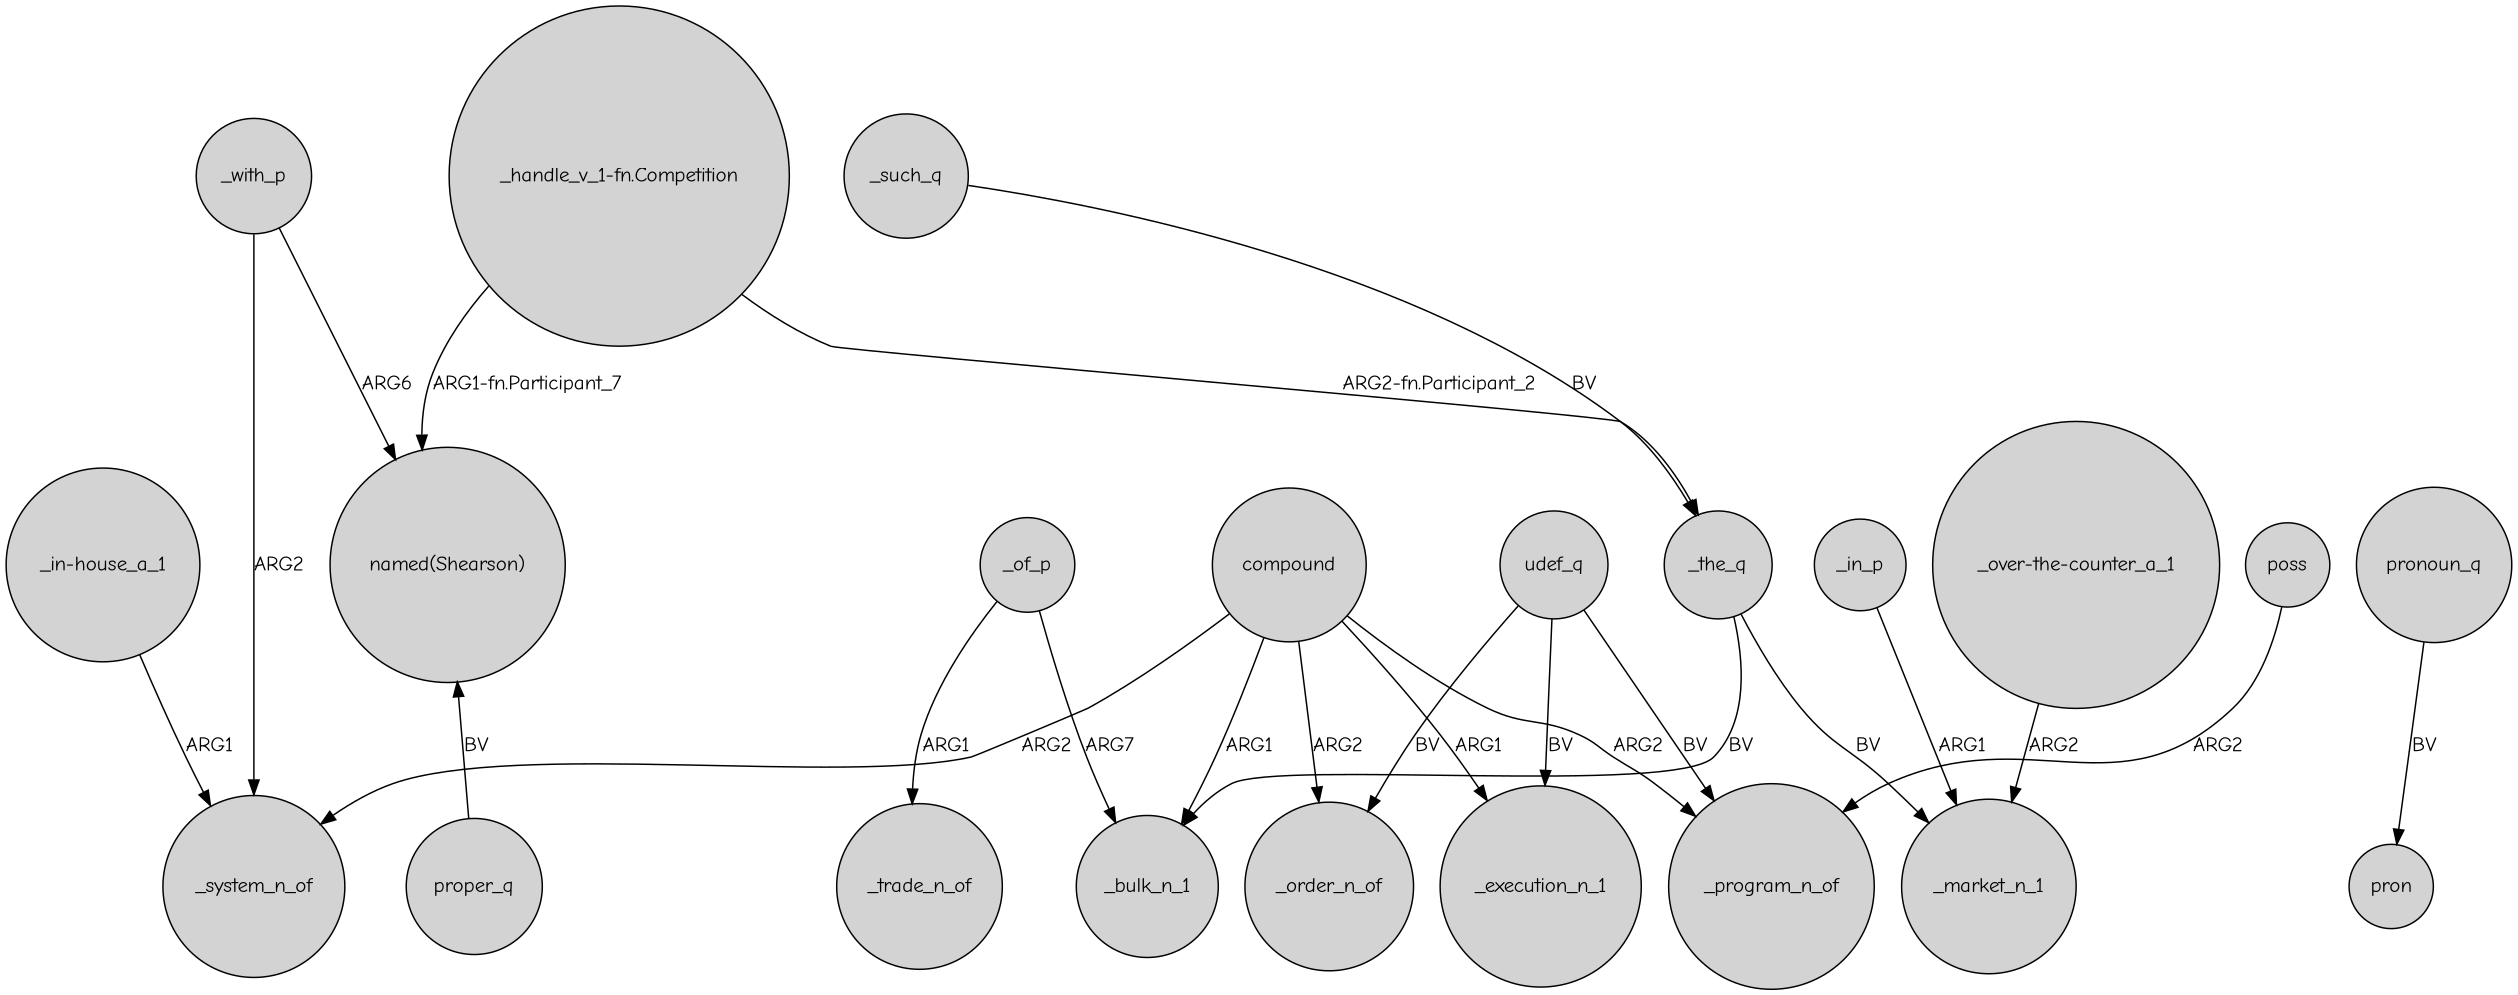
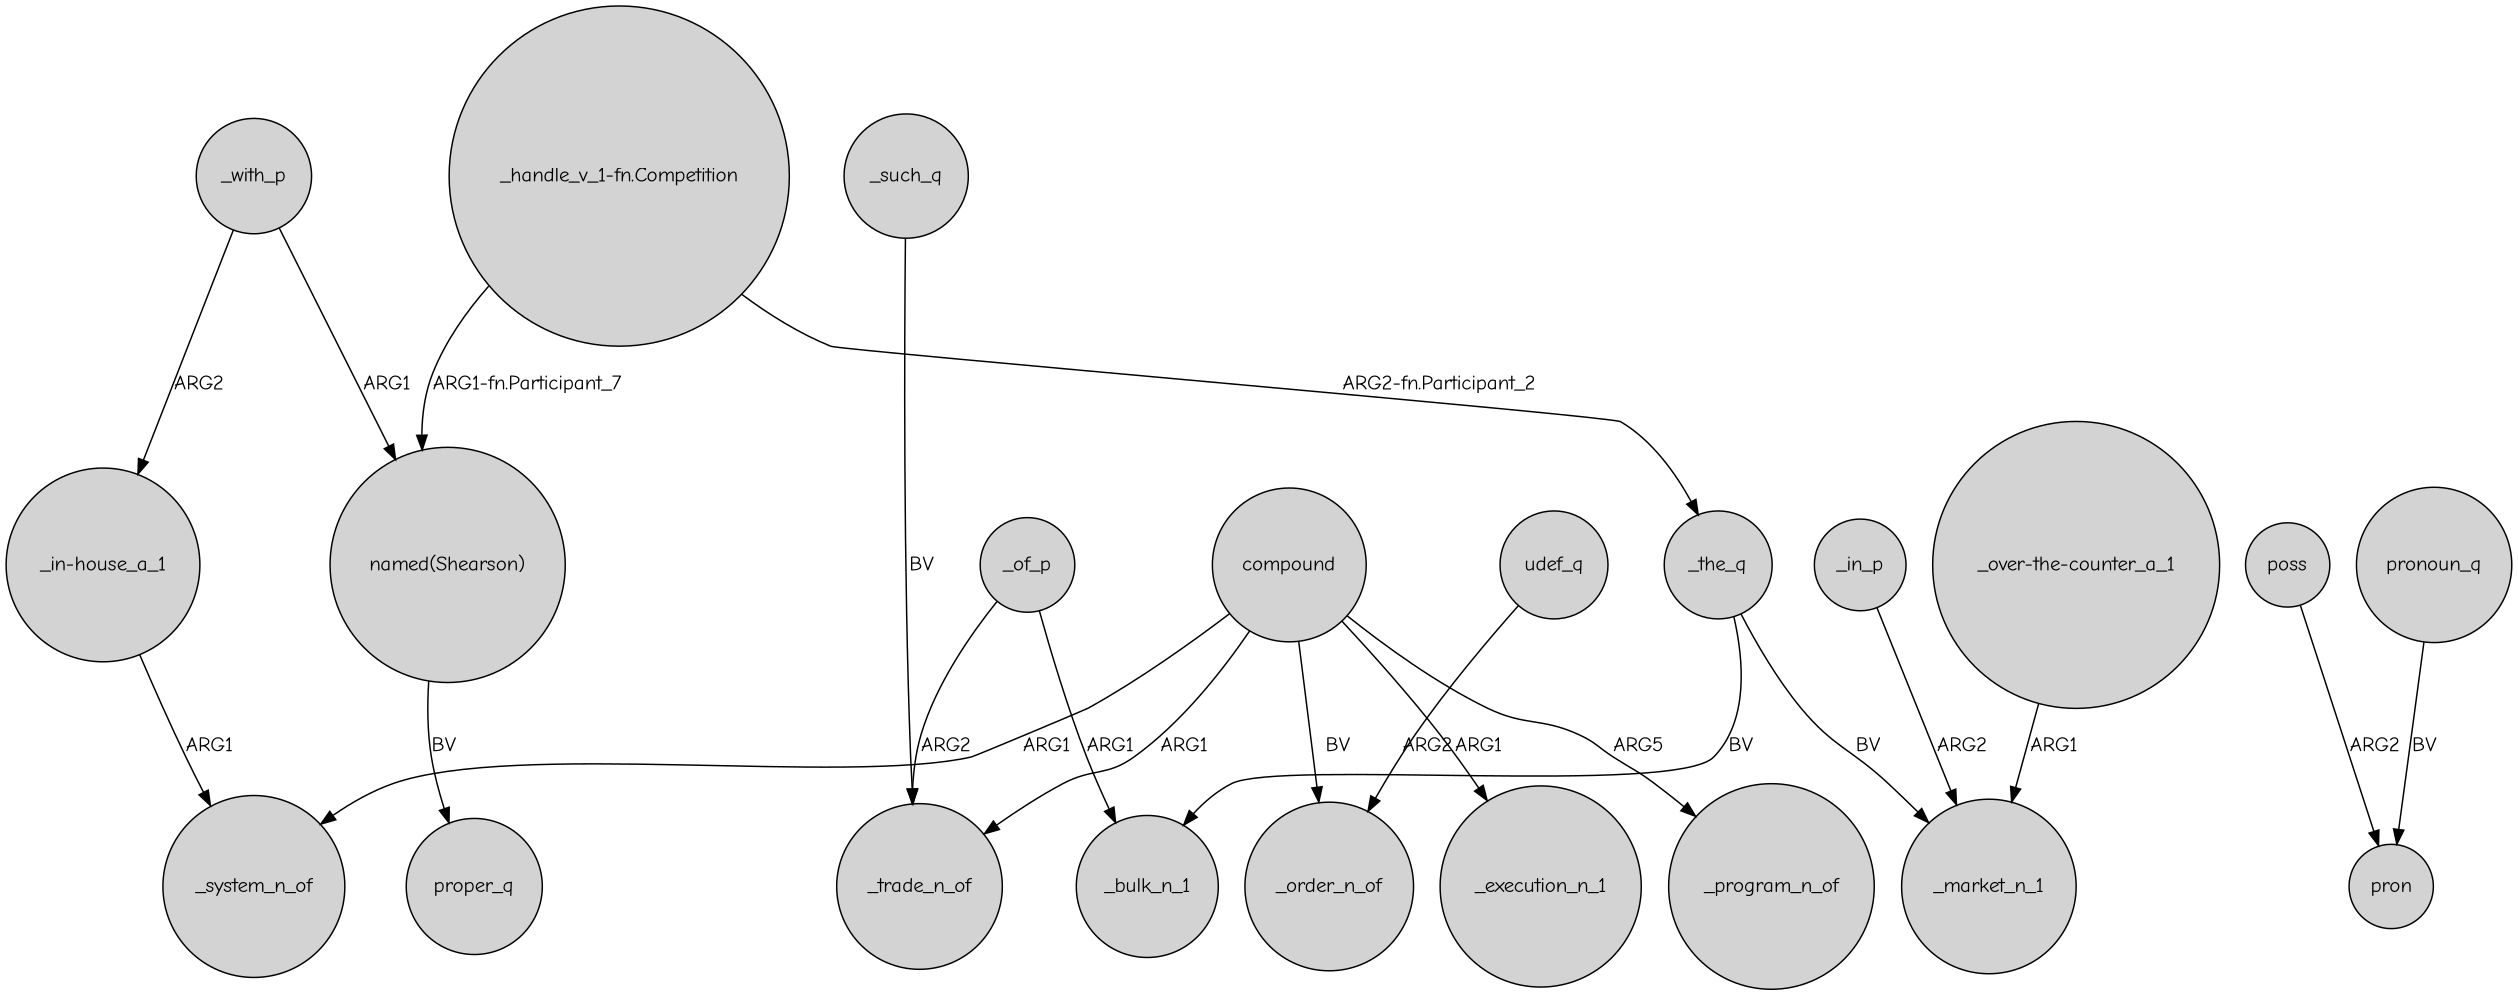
edge "_such_q" -> "_the_q": now "_such_q" -> "_trade_n_of"
edge "_with_p" -> "named(Shearson)": label "ARG6" -> "ARG1"
edge "_with_p" -> "_system_n_of": now "_with_p" -> "_in-house_a_1"
edge "udef_q" -> "_execution_n_1": removed, label "BV"
edge "udef_q" -> "_program_n_of": removed, label "BV"
edge "compound" -> "_bulk_n_1": now "compound" -> "_trade_n_of"
edge "_of_p" -> "_trade_n_of": label "ARG1" -> "ARG2"
edge "compound" -> "_system_n_of": label "ARG2" -> "ARG1"
edge "_of_p" -> "_bulk_n_1": label "ARG7" -> "ARG1"
edge "compound" -> "_order_n_of": label "ARG2" -> "BV"
edge "udef_q" -> "_order_n_of": label "BV" -> "ARG2"
edge "compound" -> "_program_n_of": label "ARG2" -> "ARG5"
edge "_in_p" -> "_market_n_1": label "ARG1" -> "ARG2"
edge "_over-the-counter_a_1" -> "_market_n_1": label "ARG2" -> "ARG1"
edge "proper_q" -> "named(Shearson)": reversed
edge "poss" -> "_program_n_of": now "poss" -> "pron"
